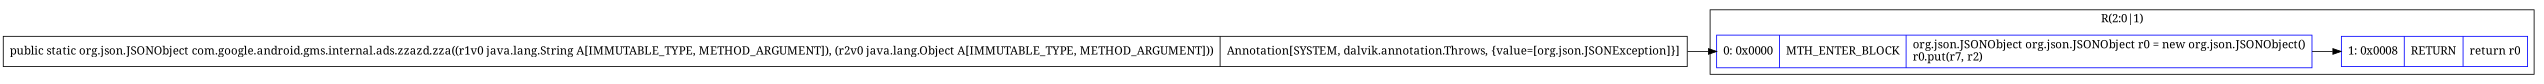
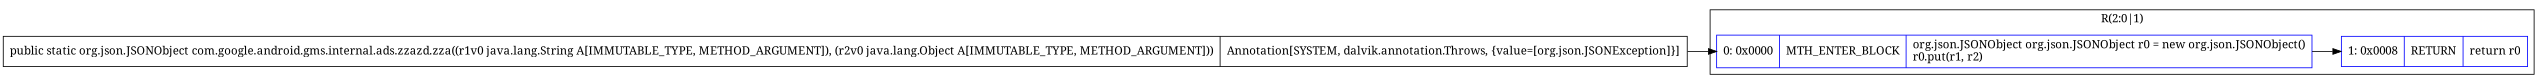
node "0: 0x0000": text "r0.put(r7, r2)" -> "r0.put(r1, r2)"
